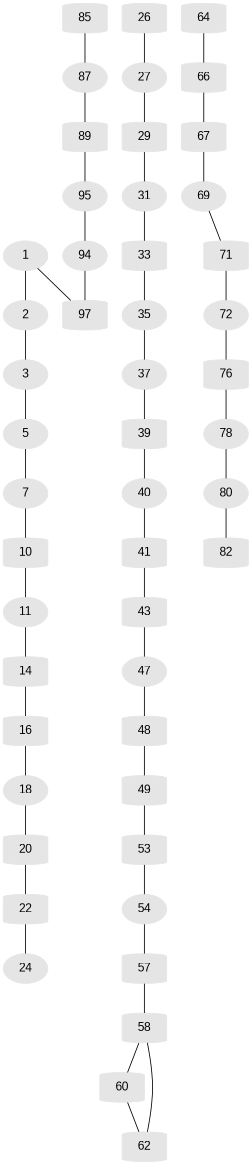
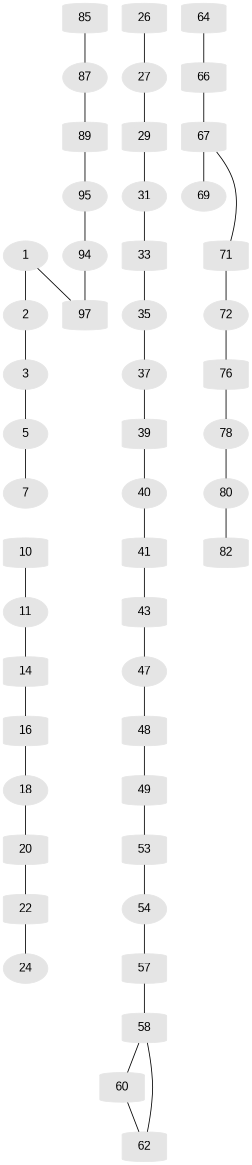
edge "69" -- "71": now "67" -- "71"
edge "7" -- "10": removed
